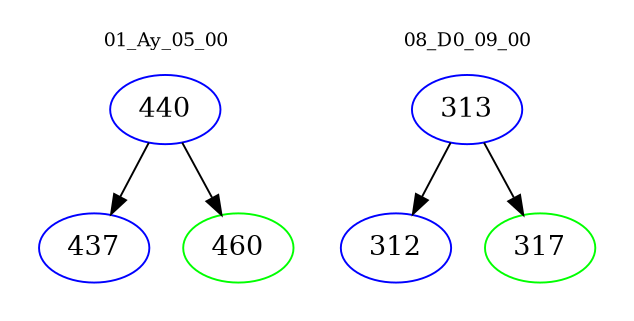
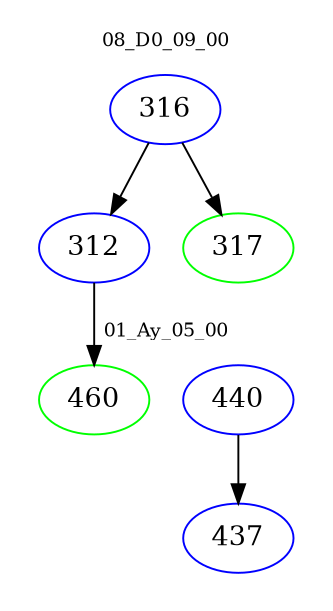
node "313": label "313" -> "316"
edge "440" -> "460": now "312" -> "460"
